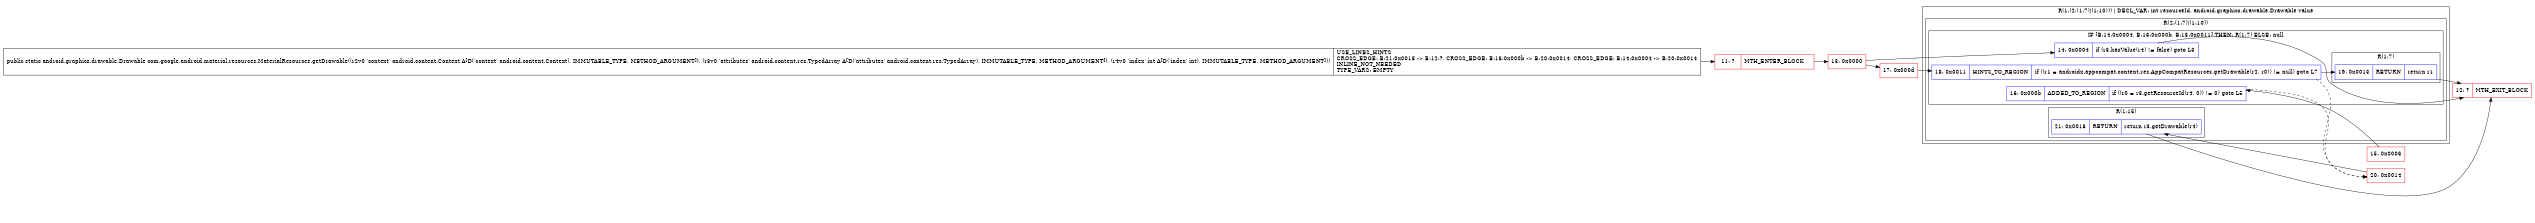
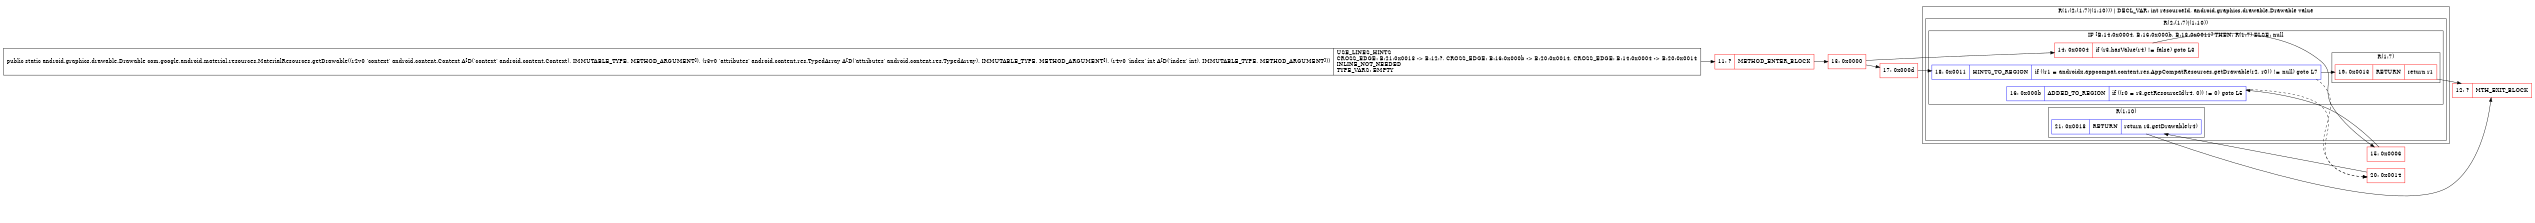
node "14: 0x0004": color blue -> red
edge "14: 0x0004" -> "12: ?": now "14: 0x0004" -> "15: 0x0006"
node "11: ?": text "MTH_ENTER_BLOCK" -> "METHOD_ENTER_BLOCK"
node "19: 0x0013": color blue -> red
cluster "R(1:15)": label "R(1:15)" -> "R(1:10)"
